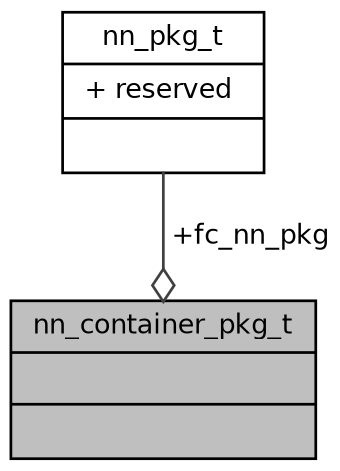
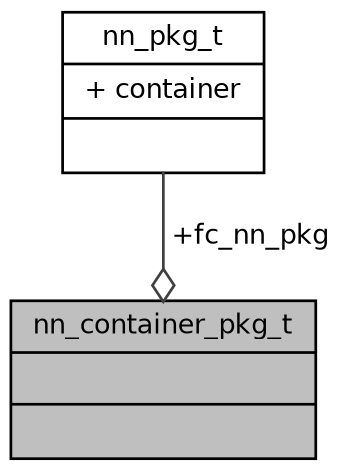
node "nn_pkg_t": text "+ reserved" -> "+ container"
